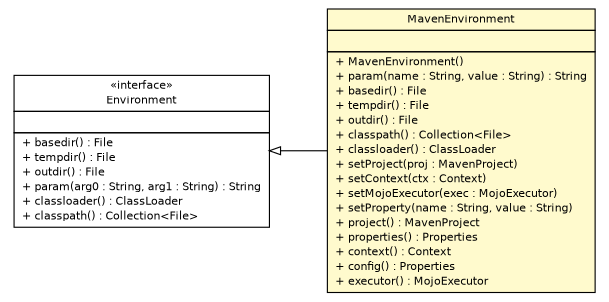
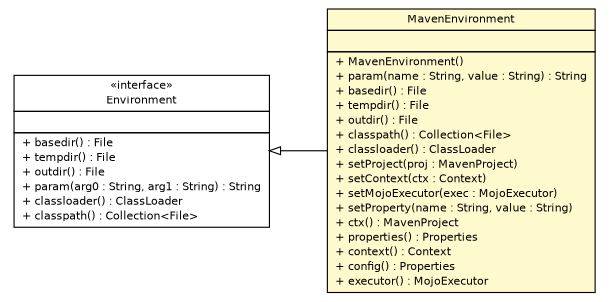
node "MavenEnvironment": text "+ project() : MavenProject" -> "+ ctx() : MavenProject"
